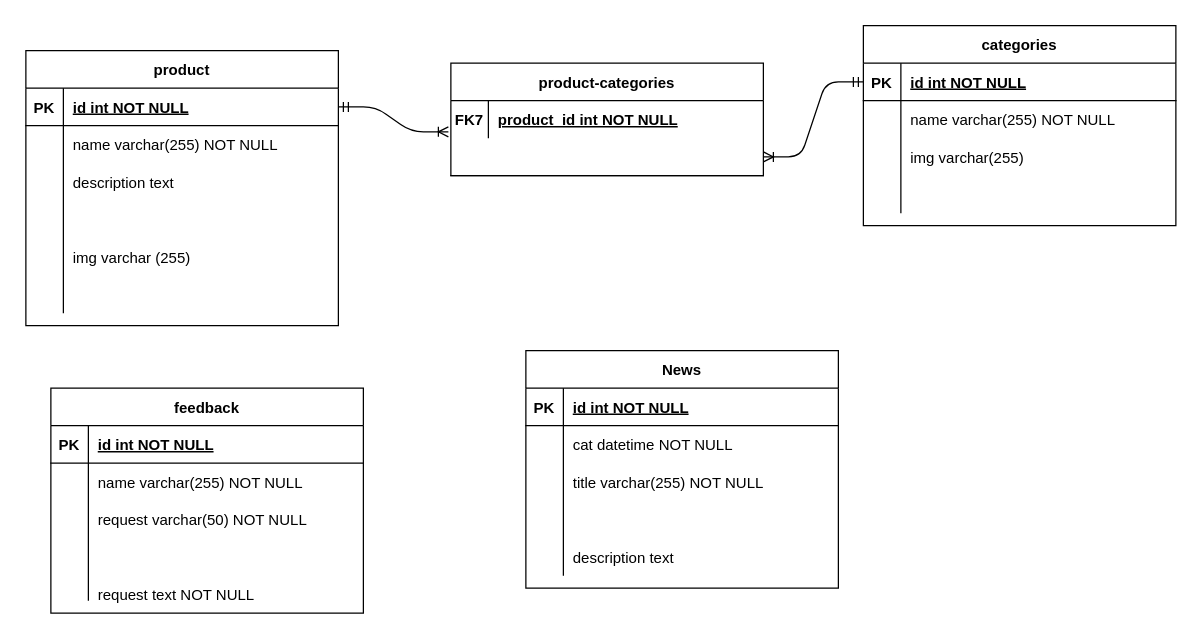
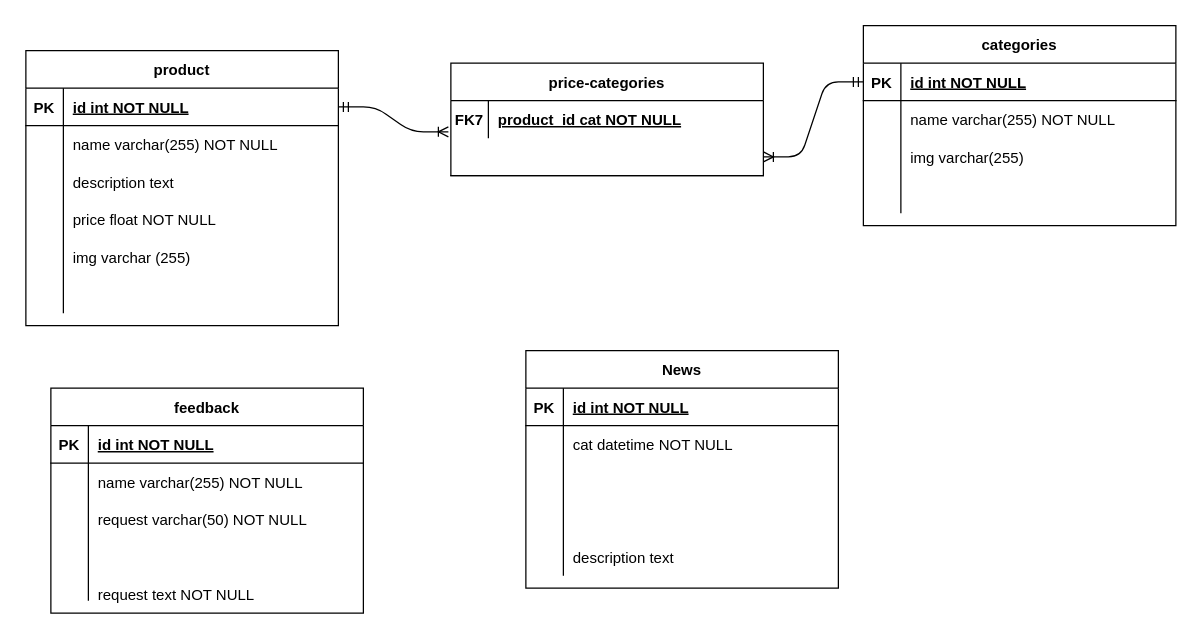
node "product-categories": label "product-categories" -> "price-categories"
node "product_id int NOT NULL": label "product_id int NOT NULL" -> "product_id cat NOT NULL"
node "price float NOT NULL": added
node "title varchar(255) NOT NULL": removed
